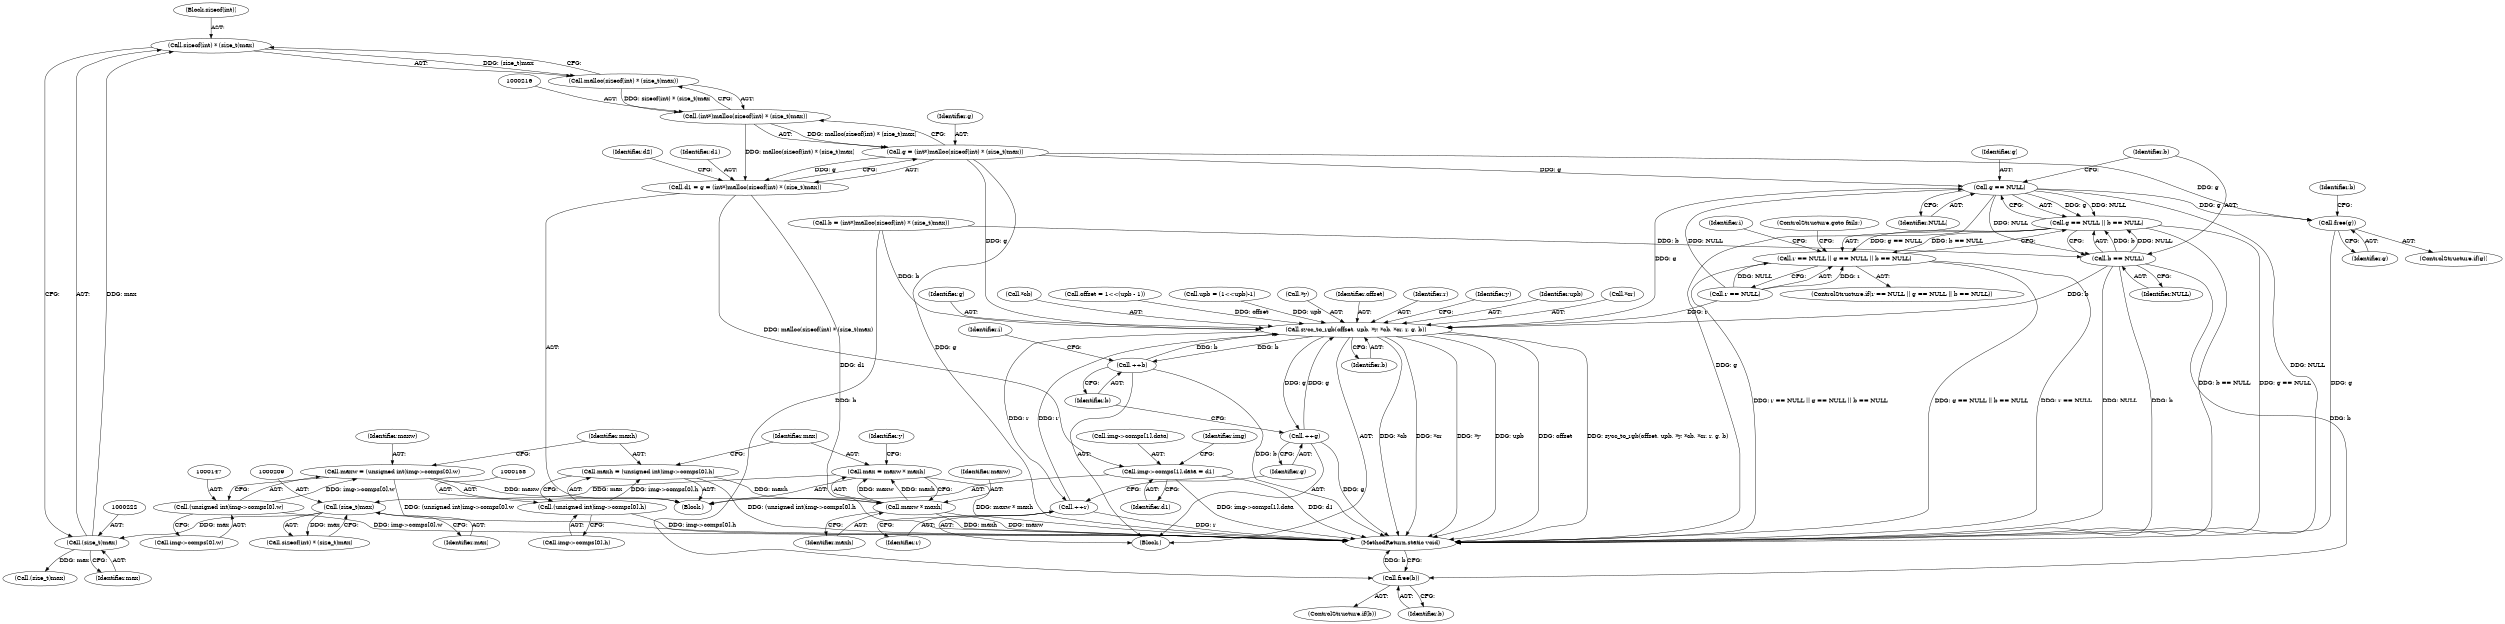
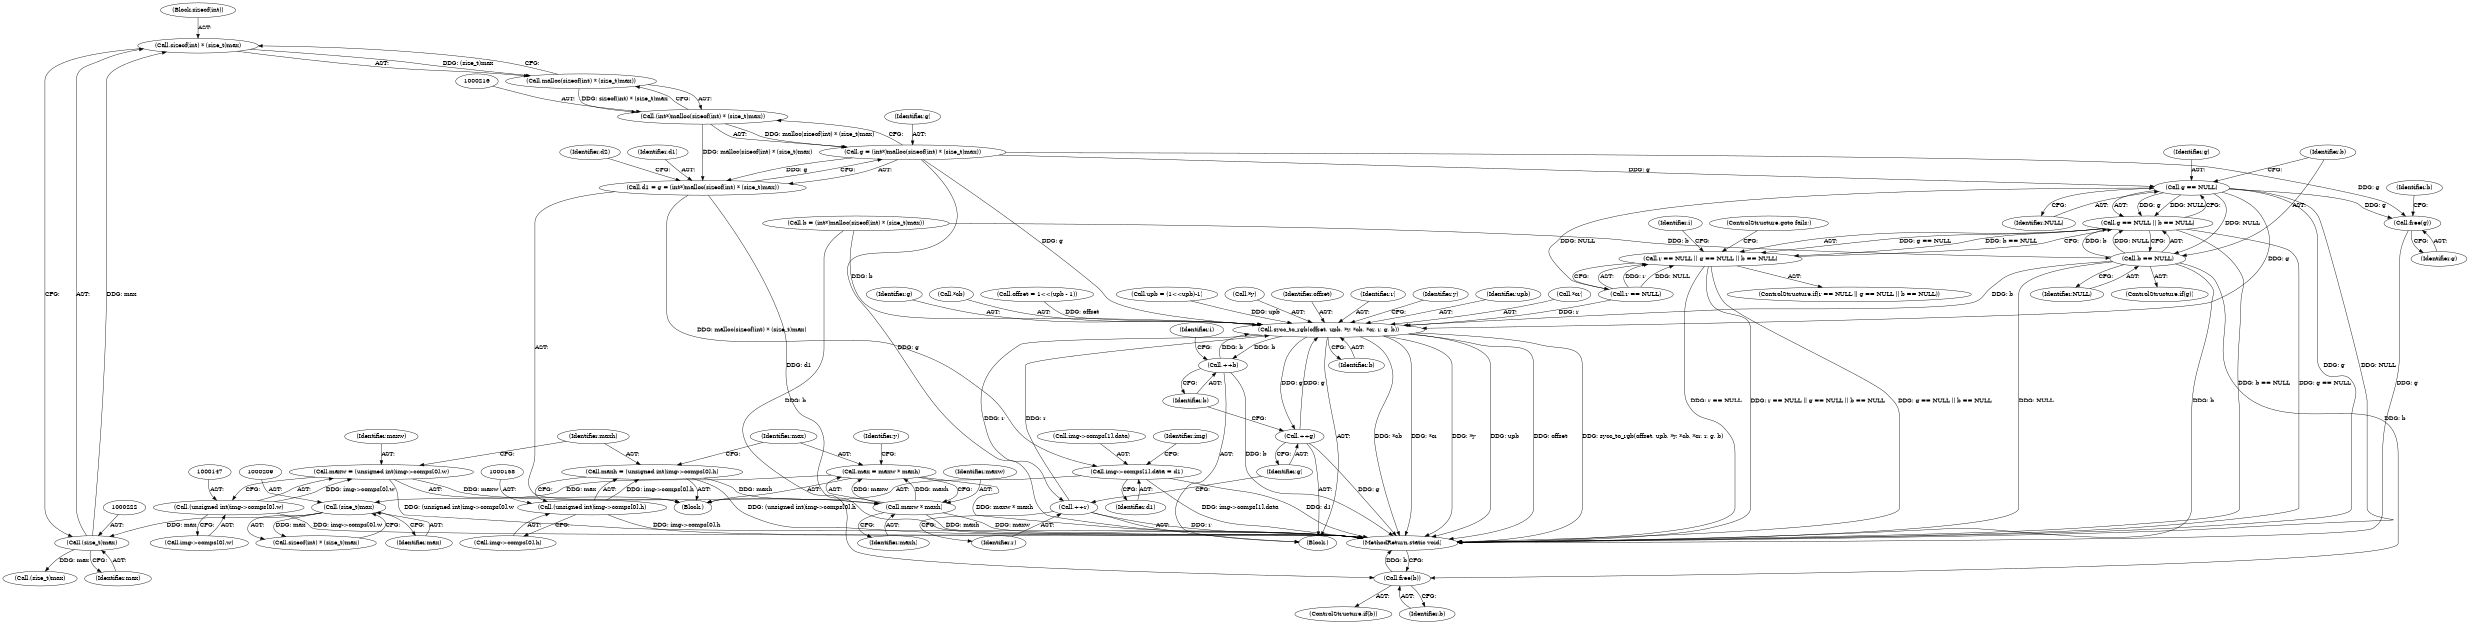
edge "(Call,free(g))" -> "(ControlStructure,if(g))": now "(Call,b == NULL)" -> "(ControlStructure,if(g))"
